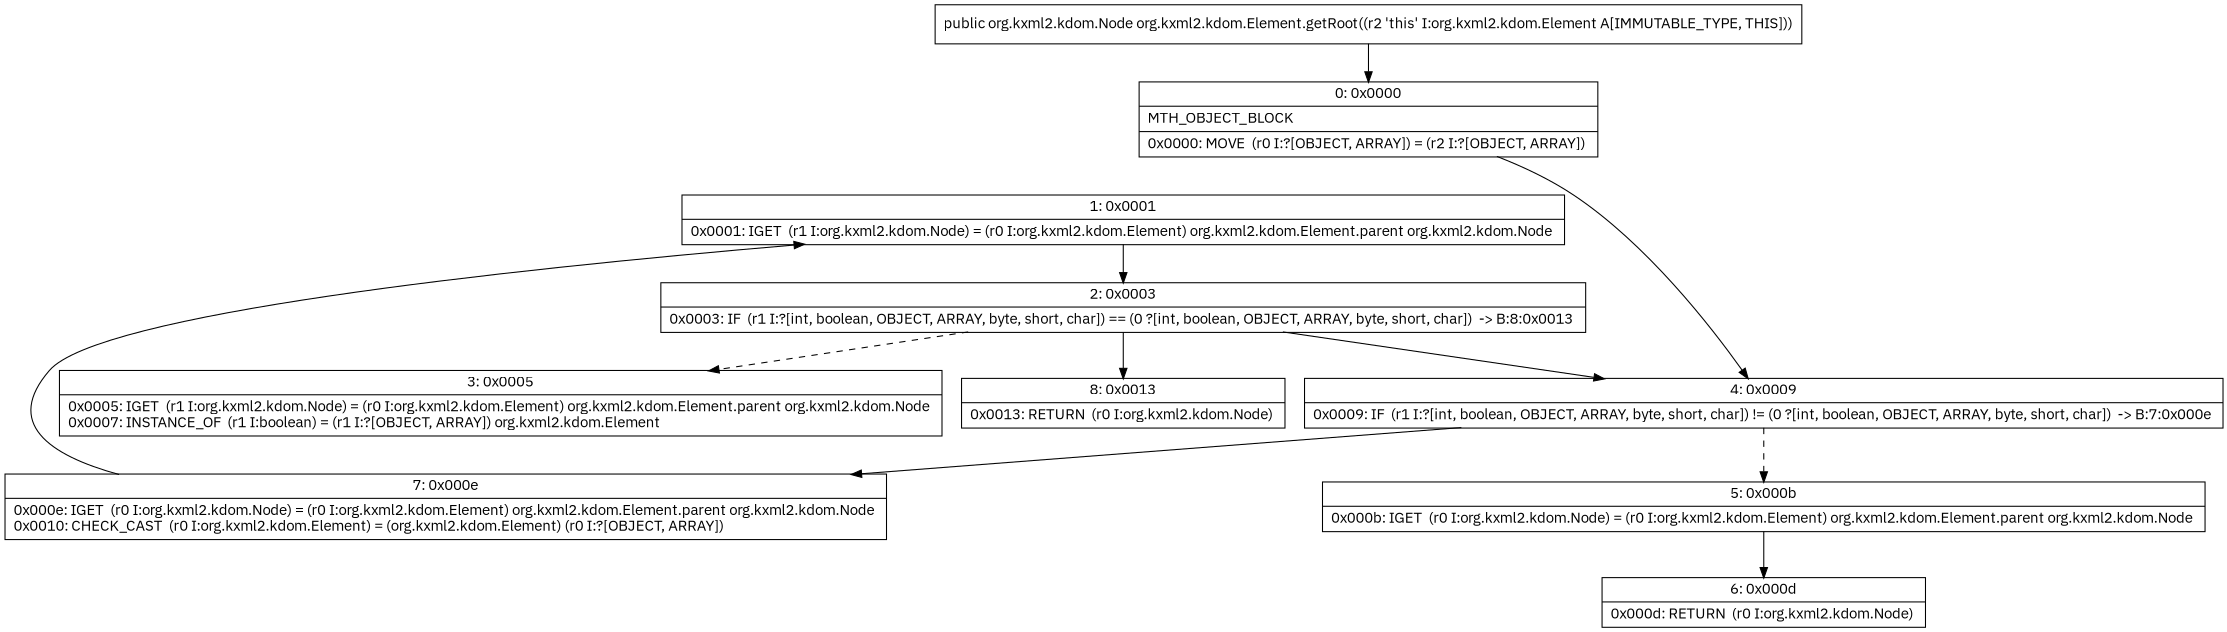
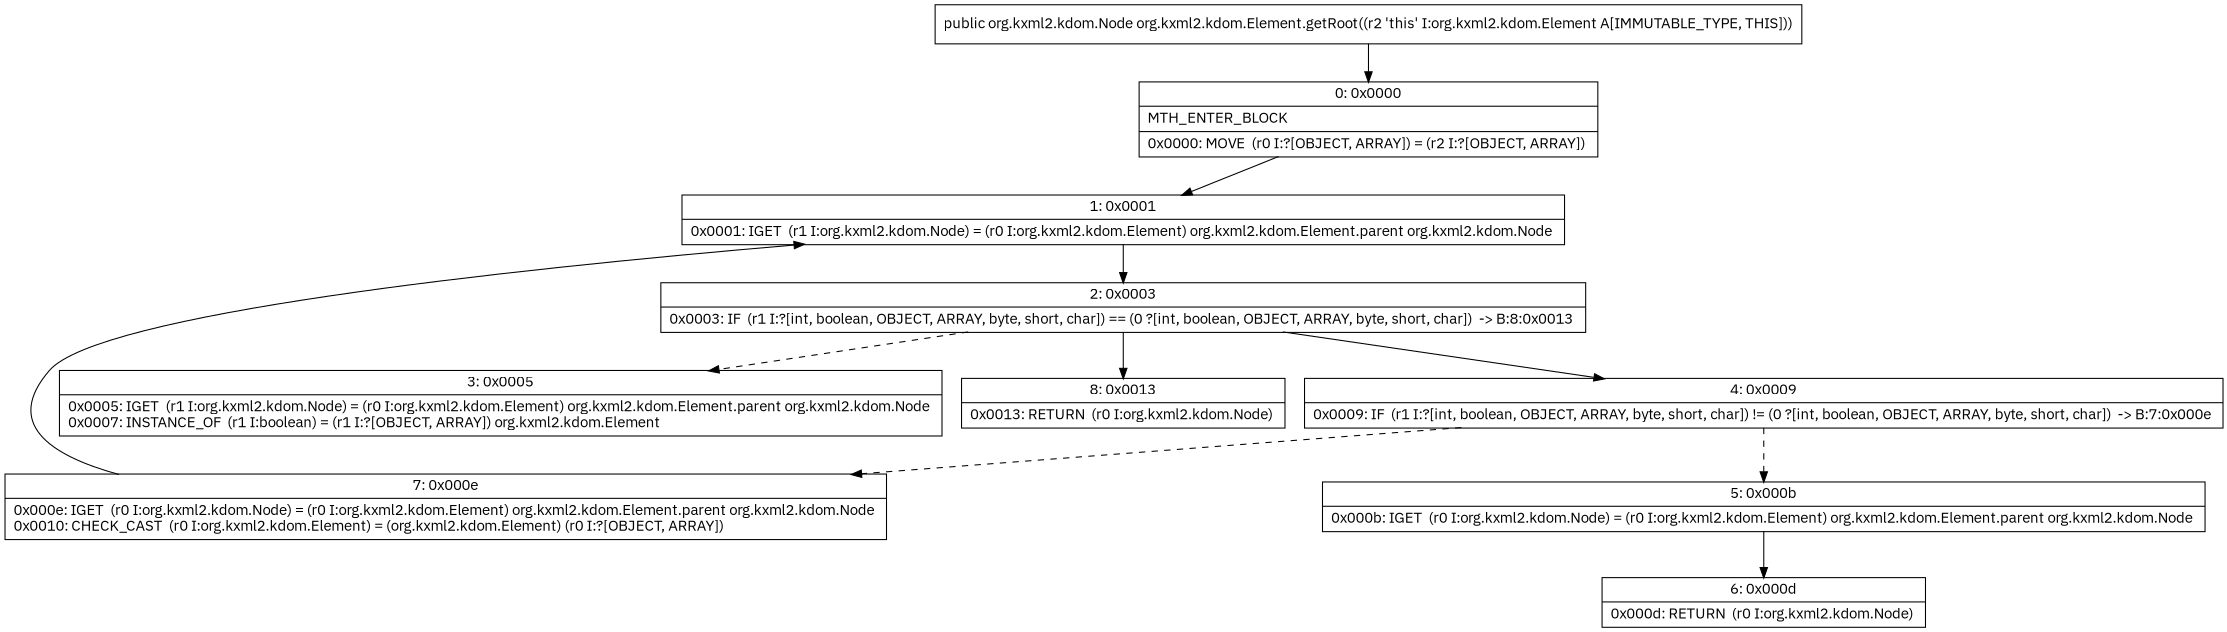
node "0: 0x0000": text "MTH_OBJECT_BLOCK" -> "MTH_ENTER_BLOCK"
edge "0: 0x0000" -> "4: 0x0009": now "0: 0x0000" -> "1: 0x0001"
edge "4: 0x0009" -> "7: 0x000e": style solid -> dashed
